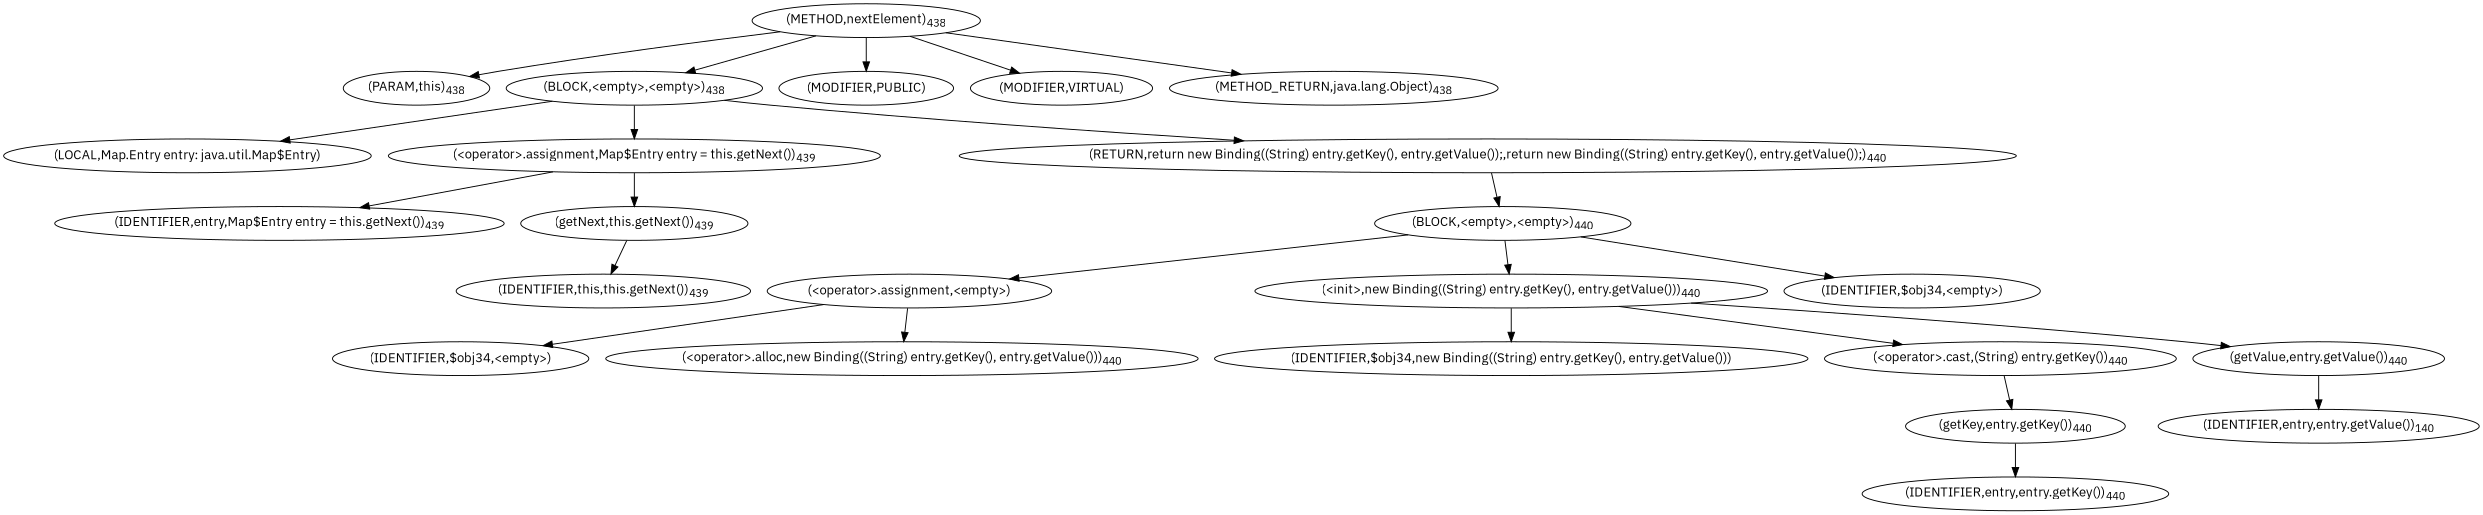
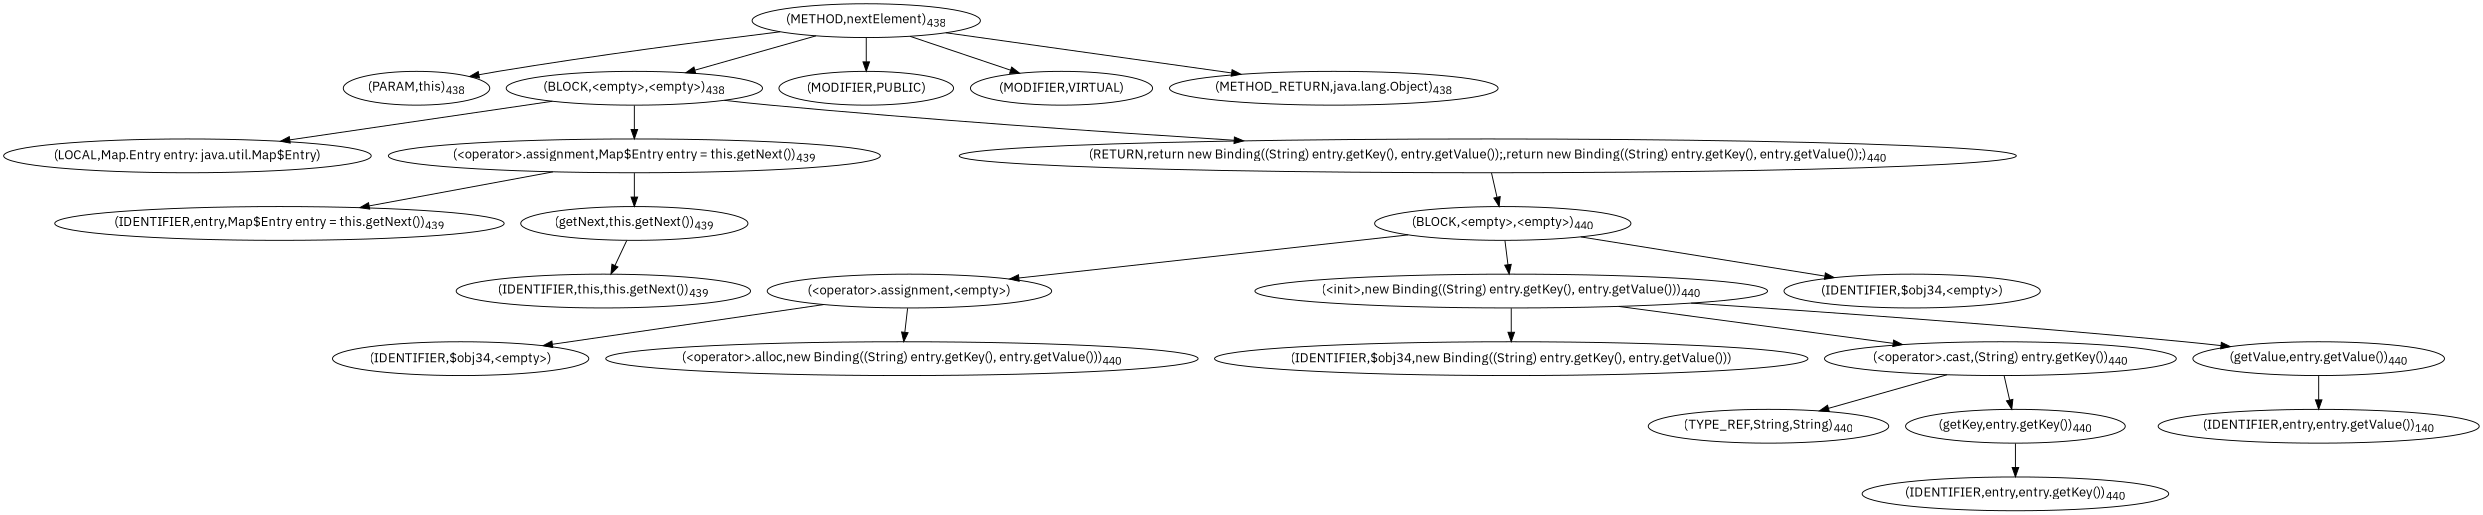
node "(TYPE_REF,String,String)": added
